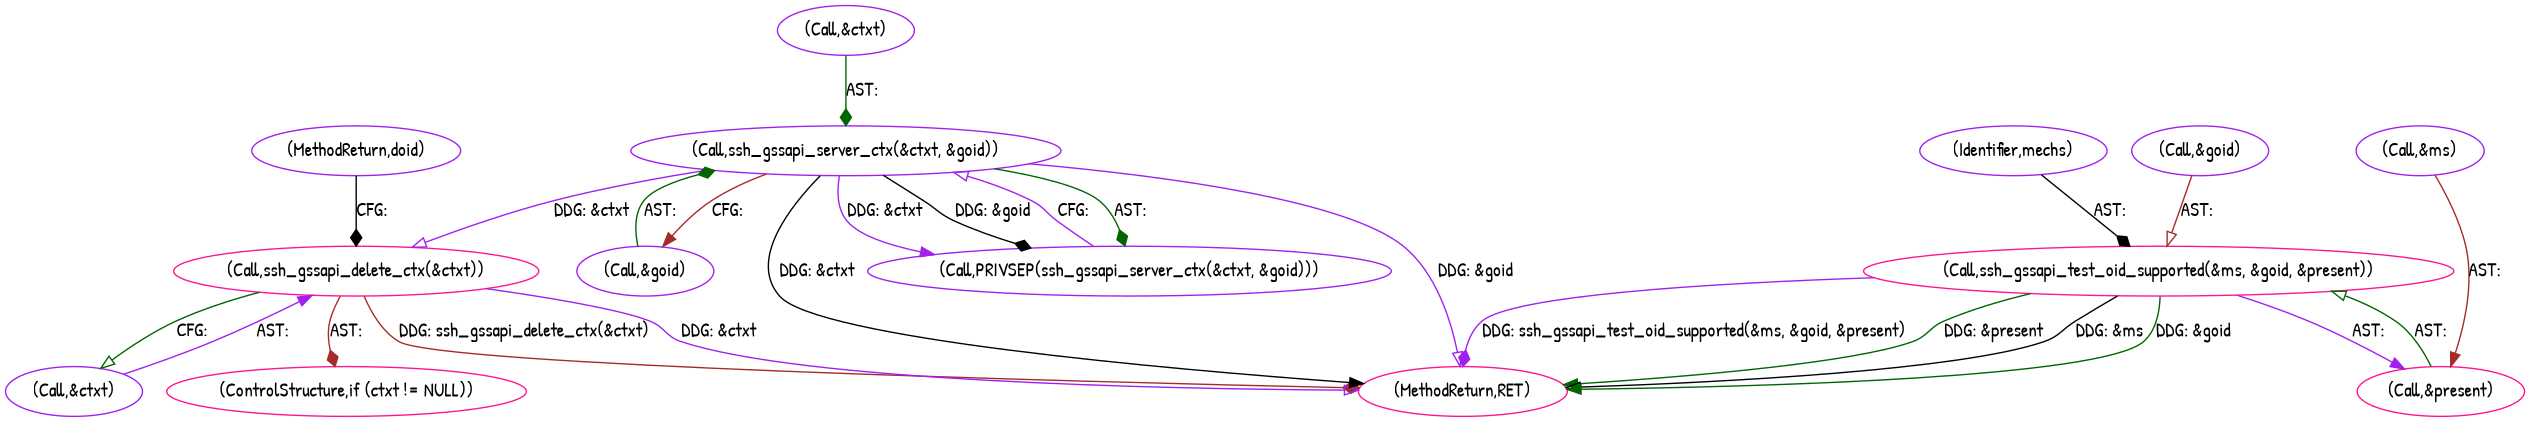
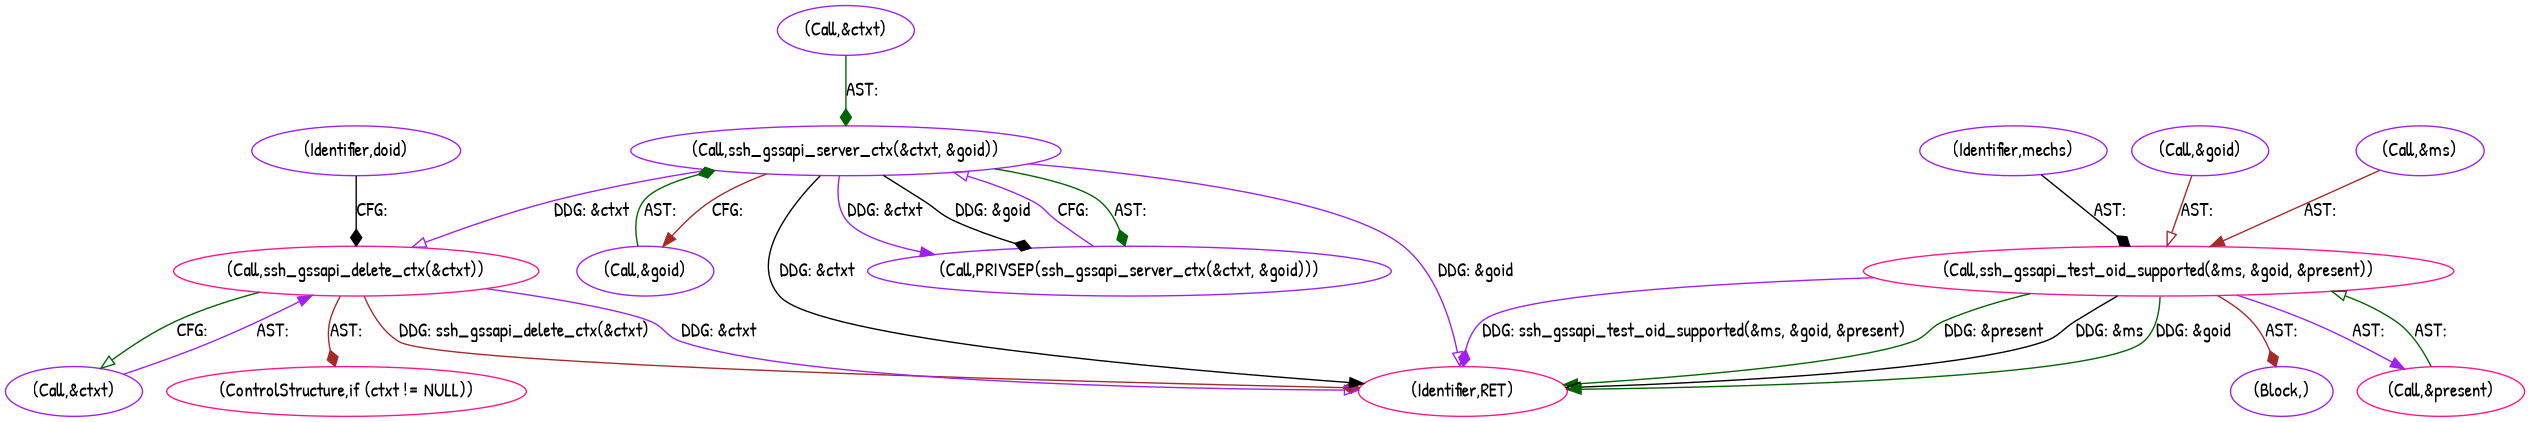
node "(MethodReturn,doid)": label "(MethodReturn,doid)" -> "(Identifier,doid)"
edge "(Call,&ms)" -> "(Call,&present)": now "(Call,&ms)" -> "(Call,ssh_gssapi_test_oid_supported(&ms, &goid, &present))"
node "(MethodReturn,RET)": label "(MethodReturn,RET)" -> "(Identifier,RET)"
node "(Block,)": added
